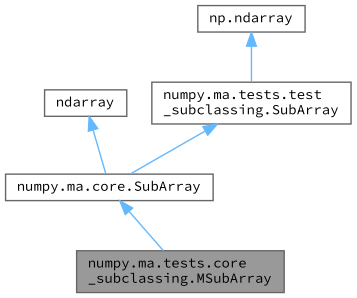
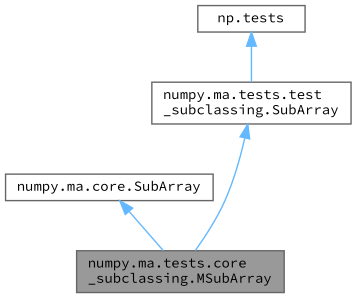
node "np.ndarray": label "np.ndarray" -> "np.tests"
node "ndarray": removed
edge "numpy.ma.core.SubArray" -> "numpy.ma.tests.test _subclassing.SubArray": now "numpy.ma.tests.core _subclassing.MSubArray" -> "numpy.ma.tests.test _subclassing.SubArray"
